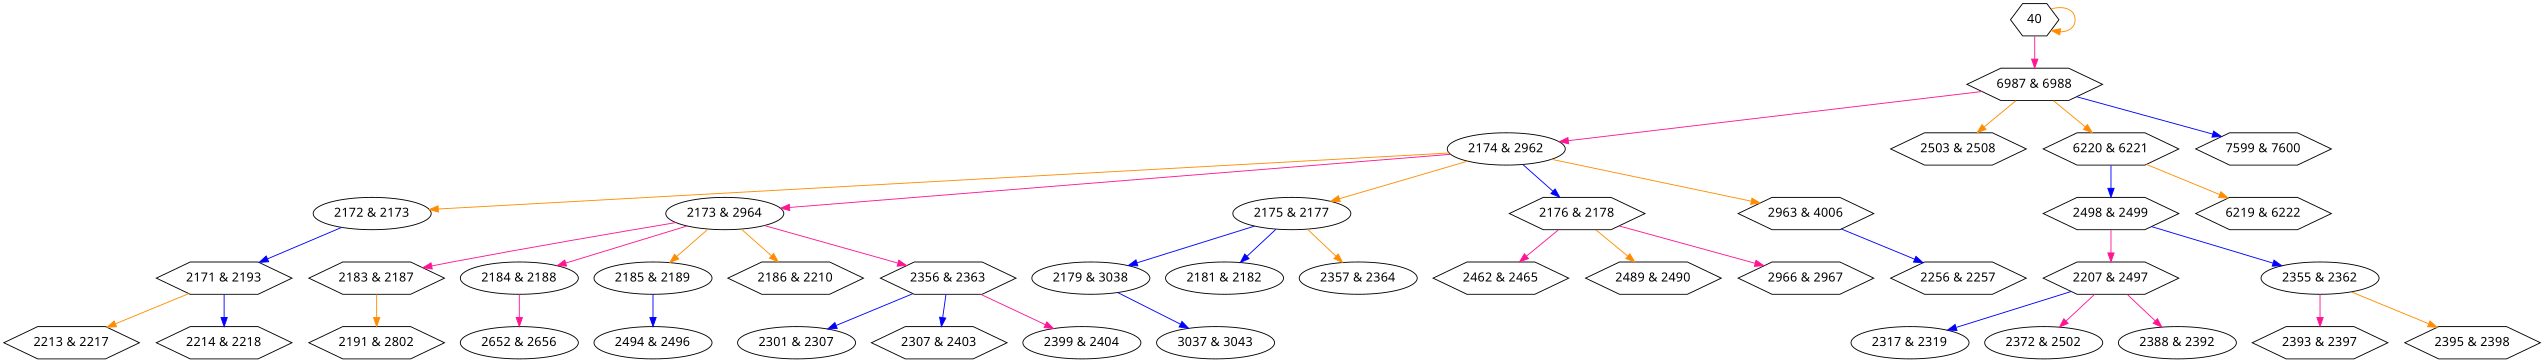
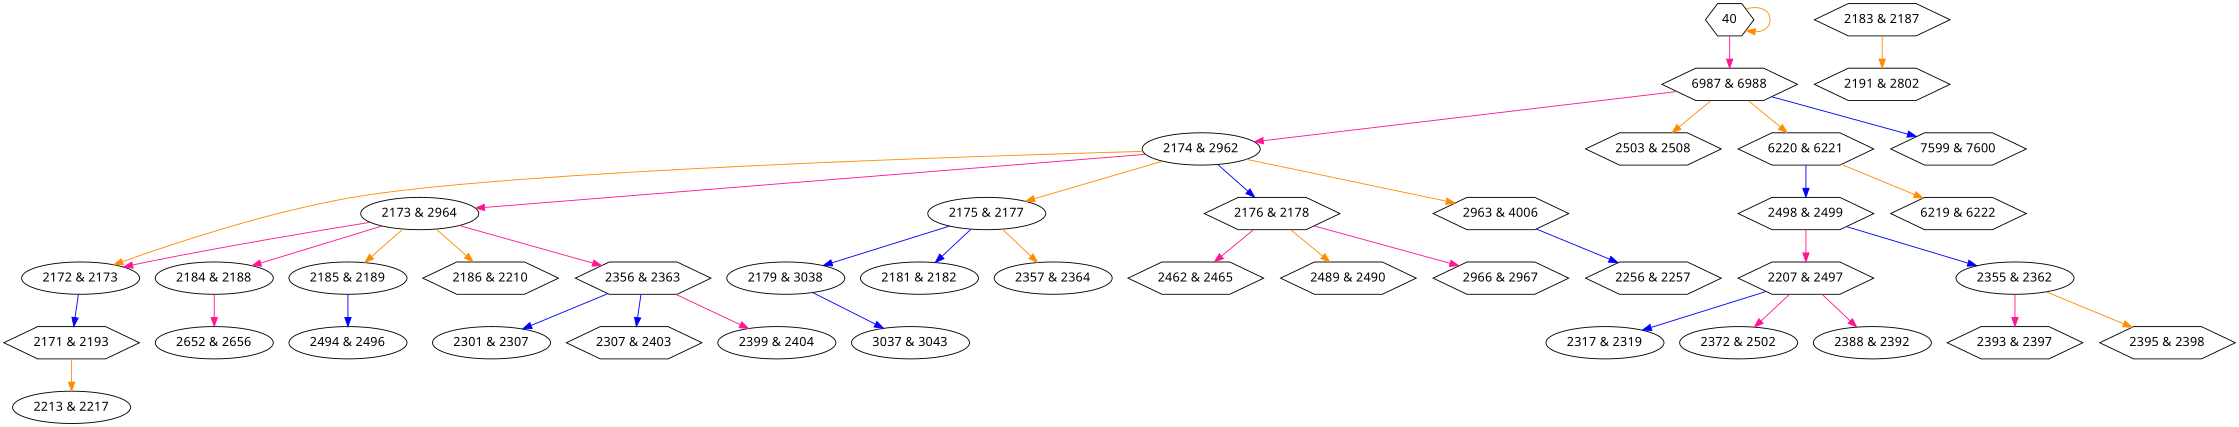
edge "2173 & 2964" -> "2183 & 2187": now "2173 & 2964" -> "2172 & 2173"
node "2213 & 2217": shape hexagon -> ellipse
node "2214 & 2218": removed
